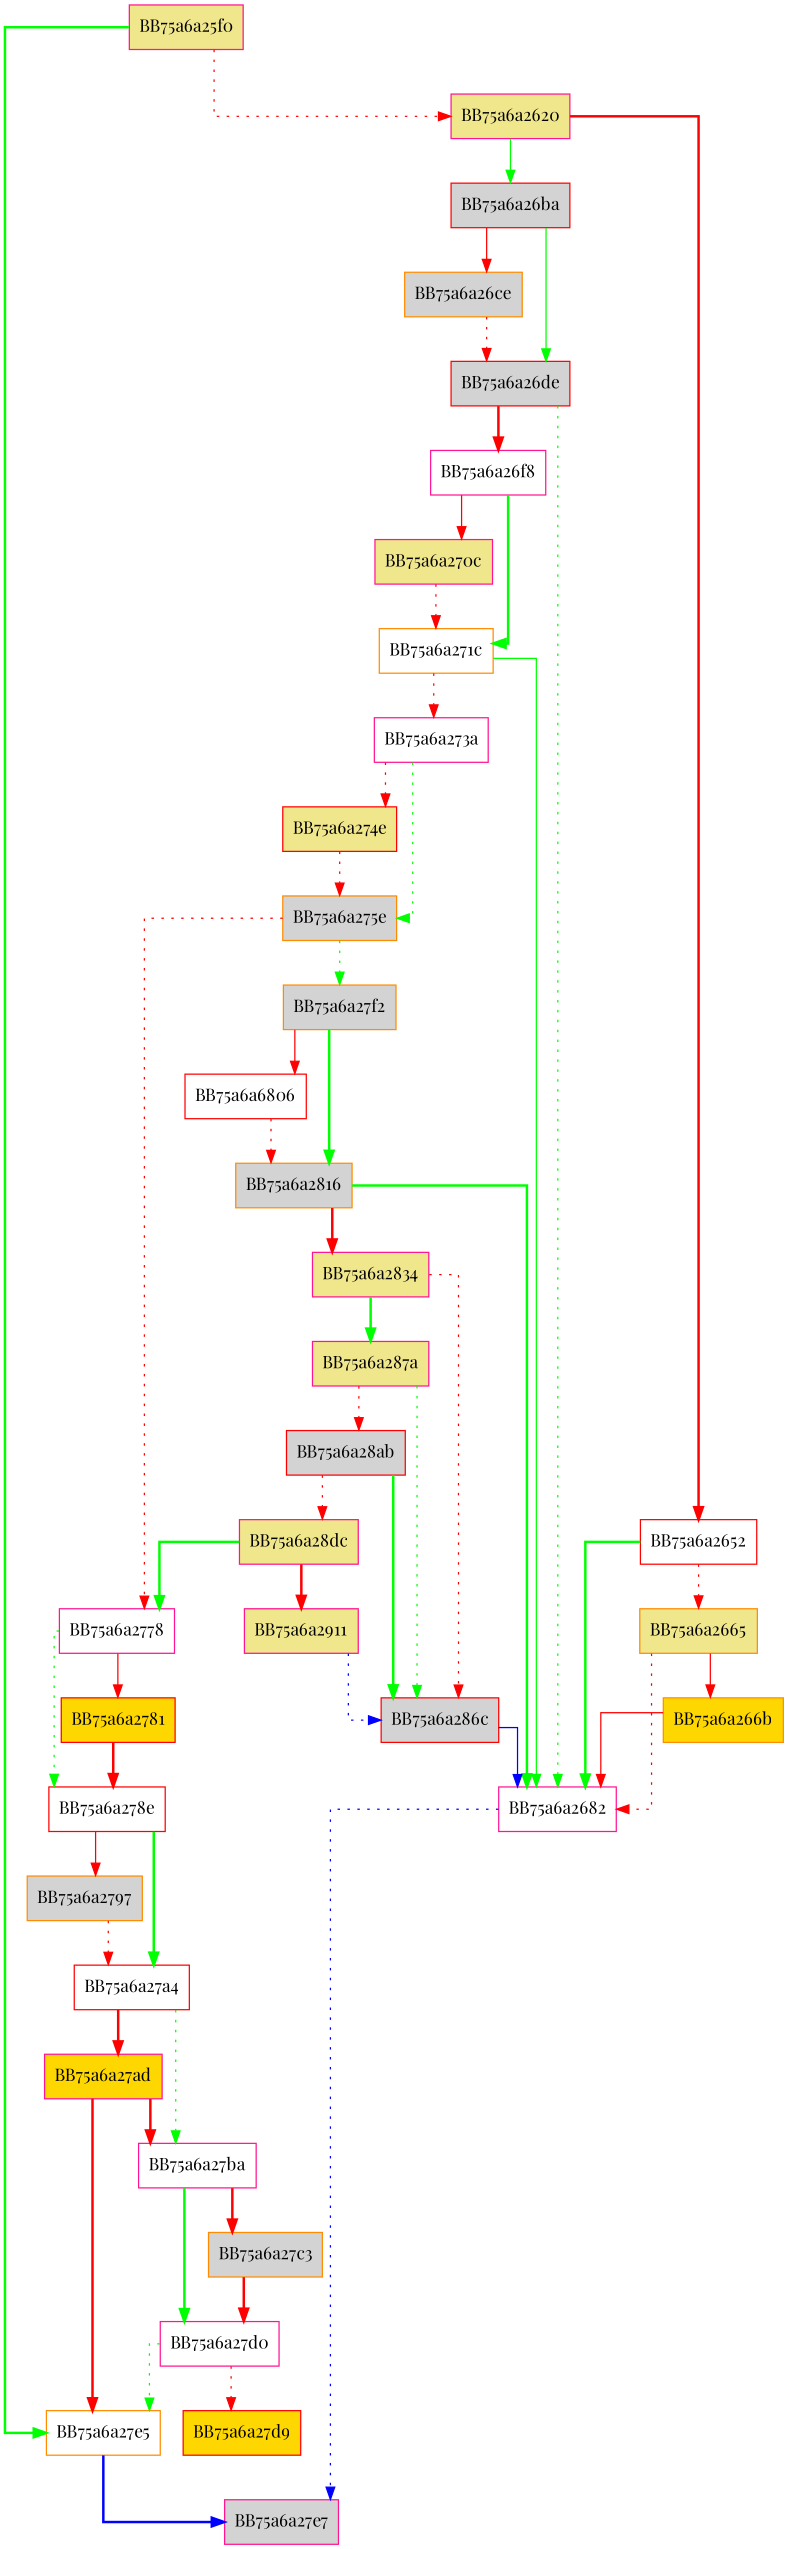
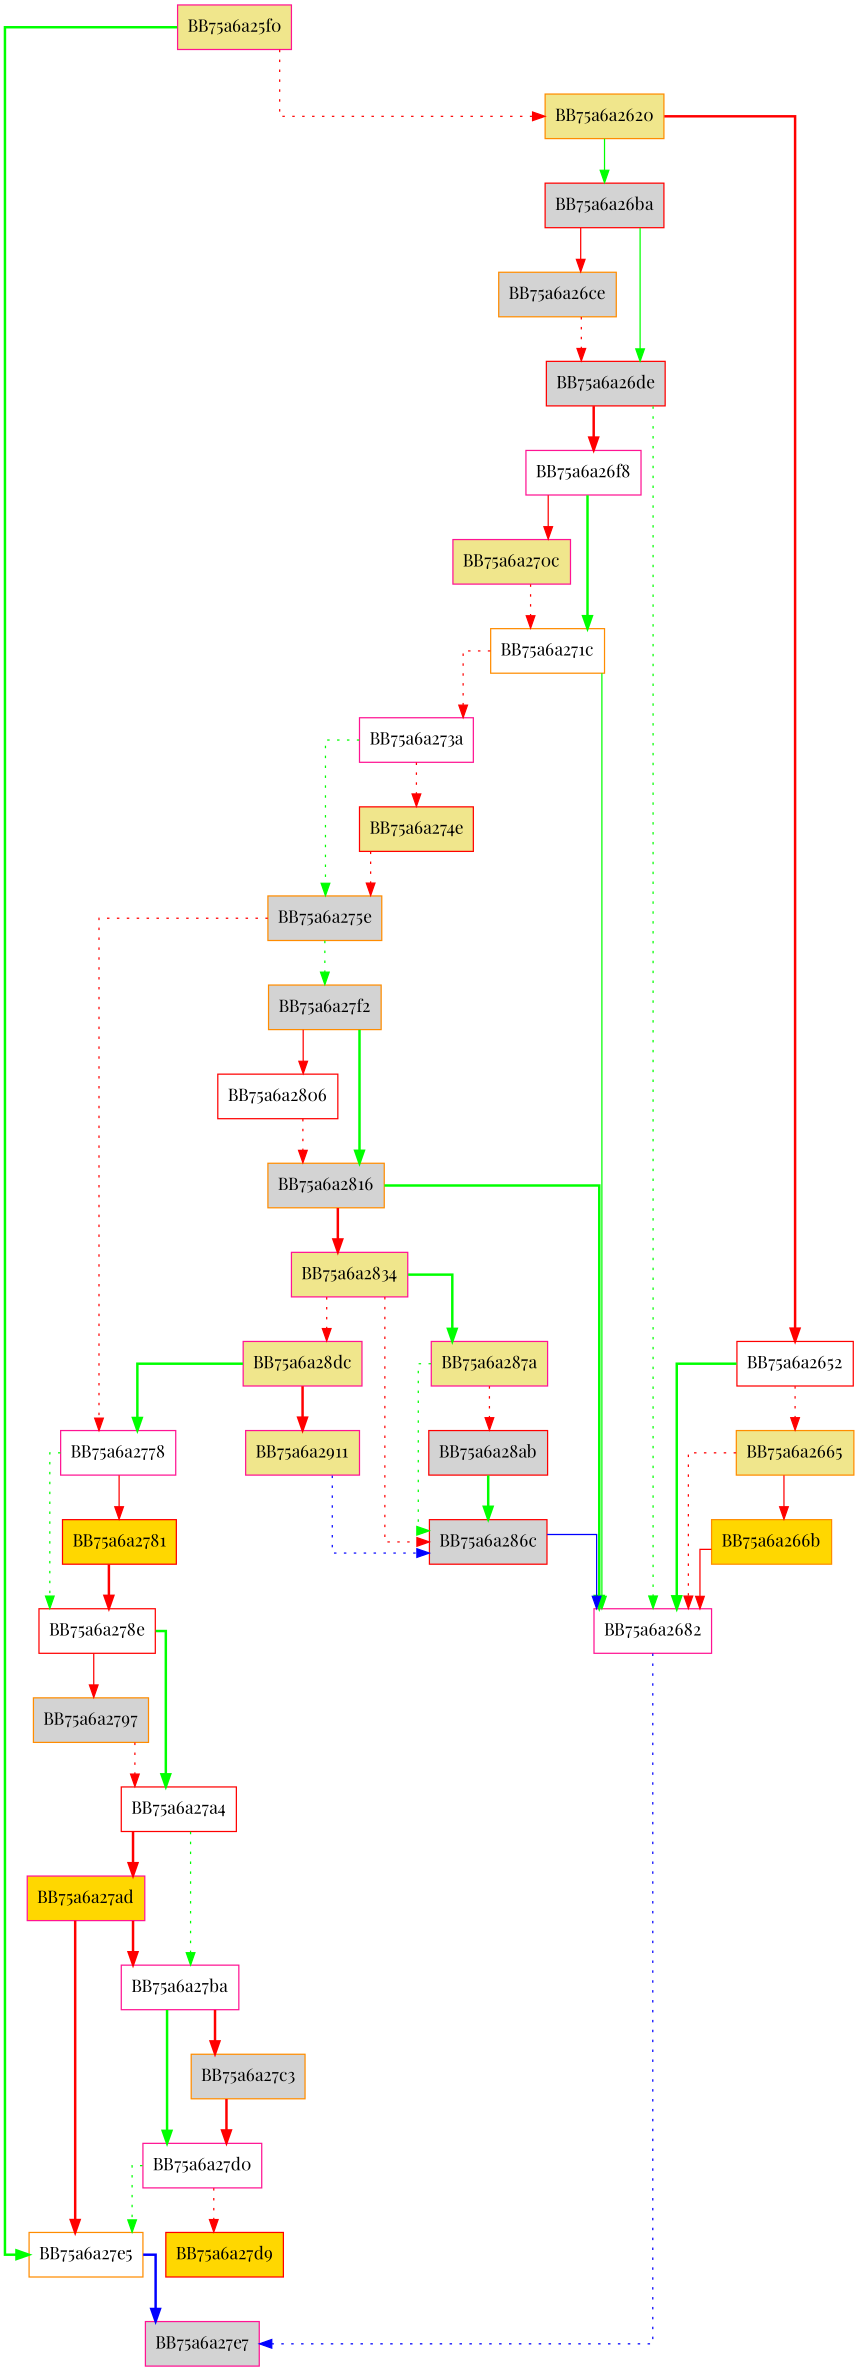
node "BB75a6a2620": color deeppink -> darkorange
node "BB75a6a6806": label "BB75a6a6806" -> "BB75a6a2806"
edge "BB75a6a28ab" -> "BB75a6a28dc": now "BB75a6a2834" -> "BB75a6a28dc"
